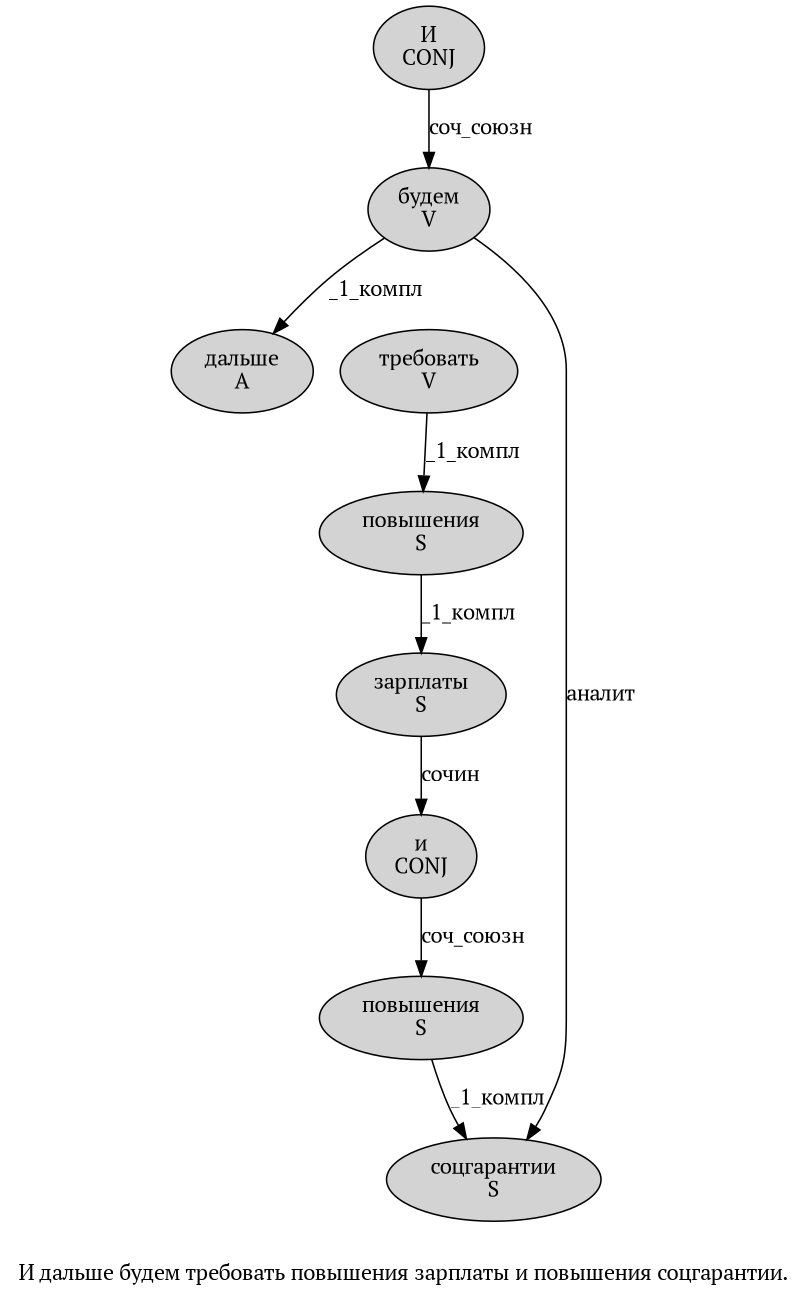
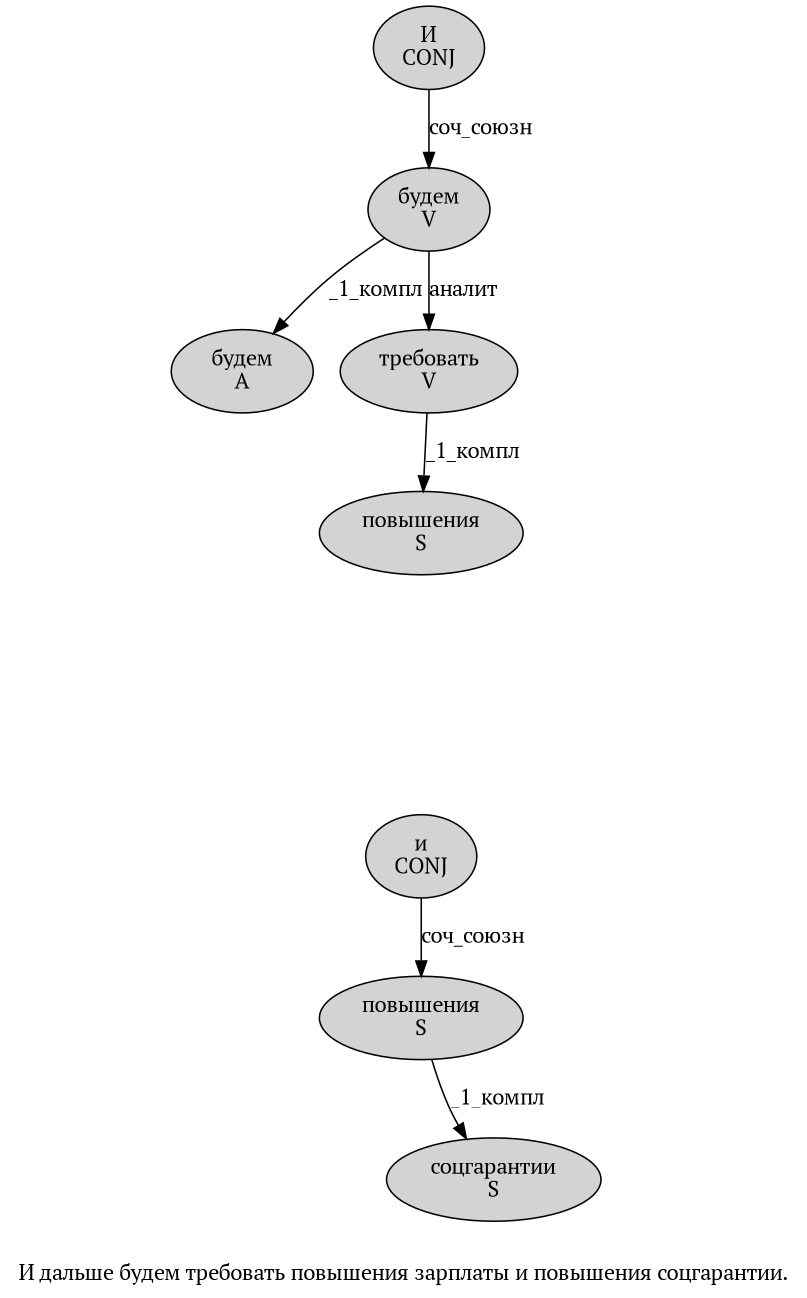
node "дальше A": label "дальше A" -> "будем A"
edge "будем V" -> "соцгарантии S": now "будем V" -> "требовать V"
node "зарплаты S": removed
